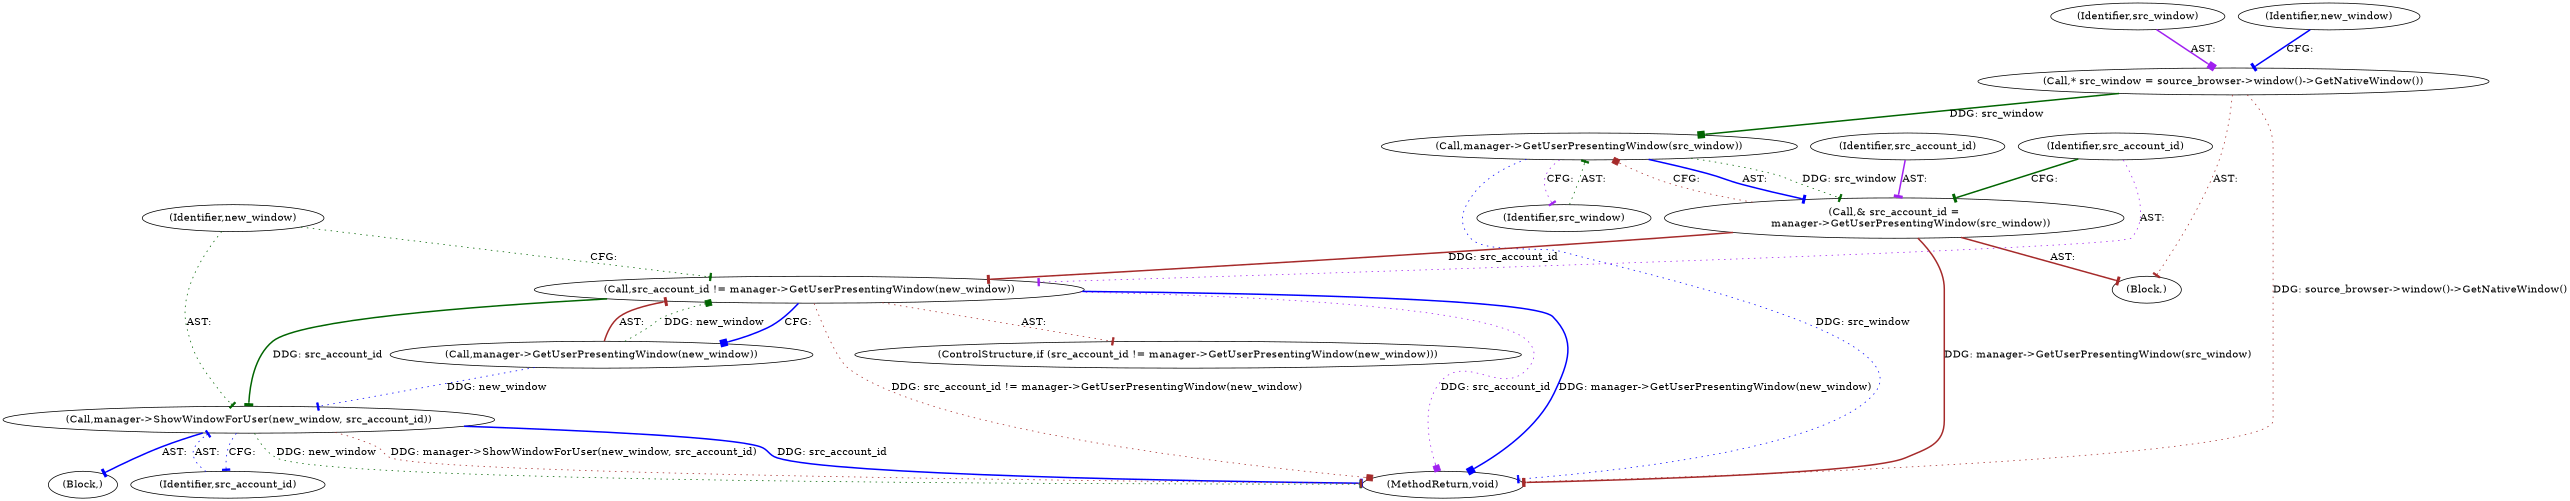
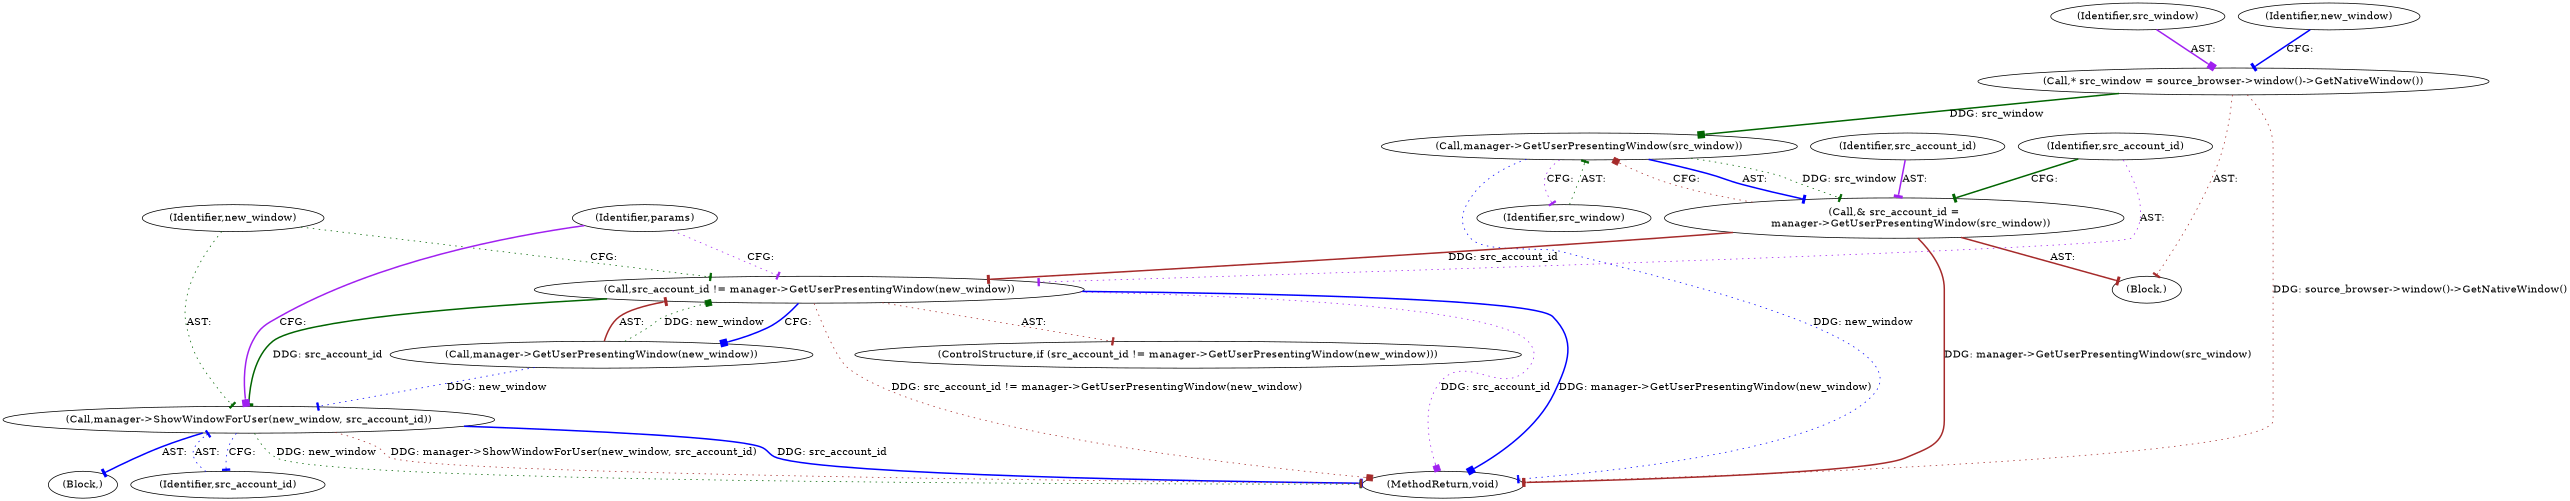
node "(Identifier,params)": added
edge "(Call,manager->GetUserPresentingWindow(src_window))" -> "(MethodReturn,void)": label "DDG: src_window" -> "DDG: new_window"
